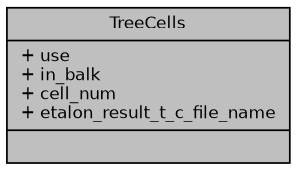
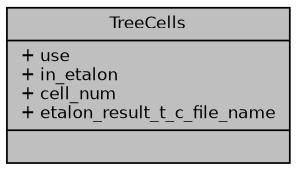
node "TreeCells": text "+ in_balk" -> "+ in_etalon"
